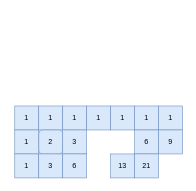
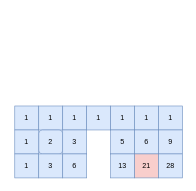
node "5": added
node "21": fillcolor #dae8fc -> #f8cecc
node "28": added
